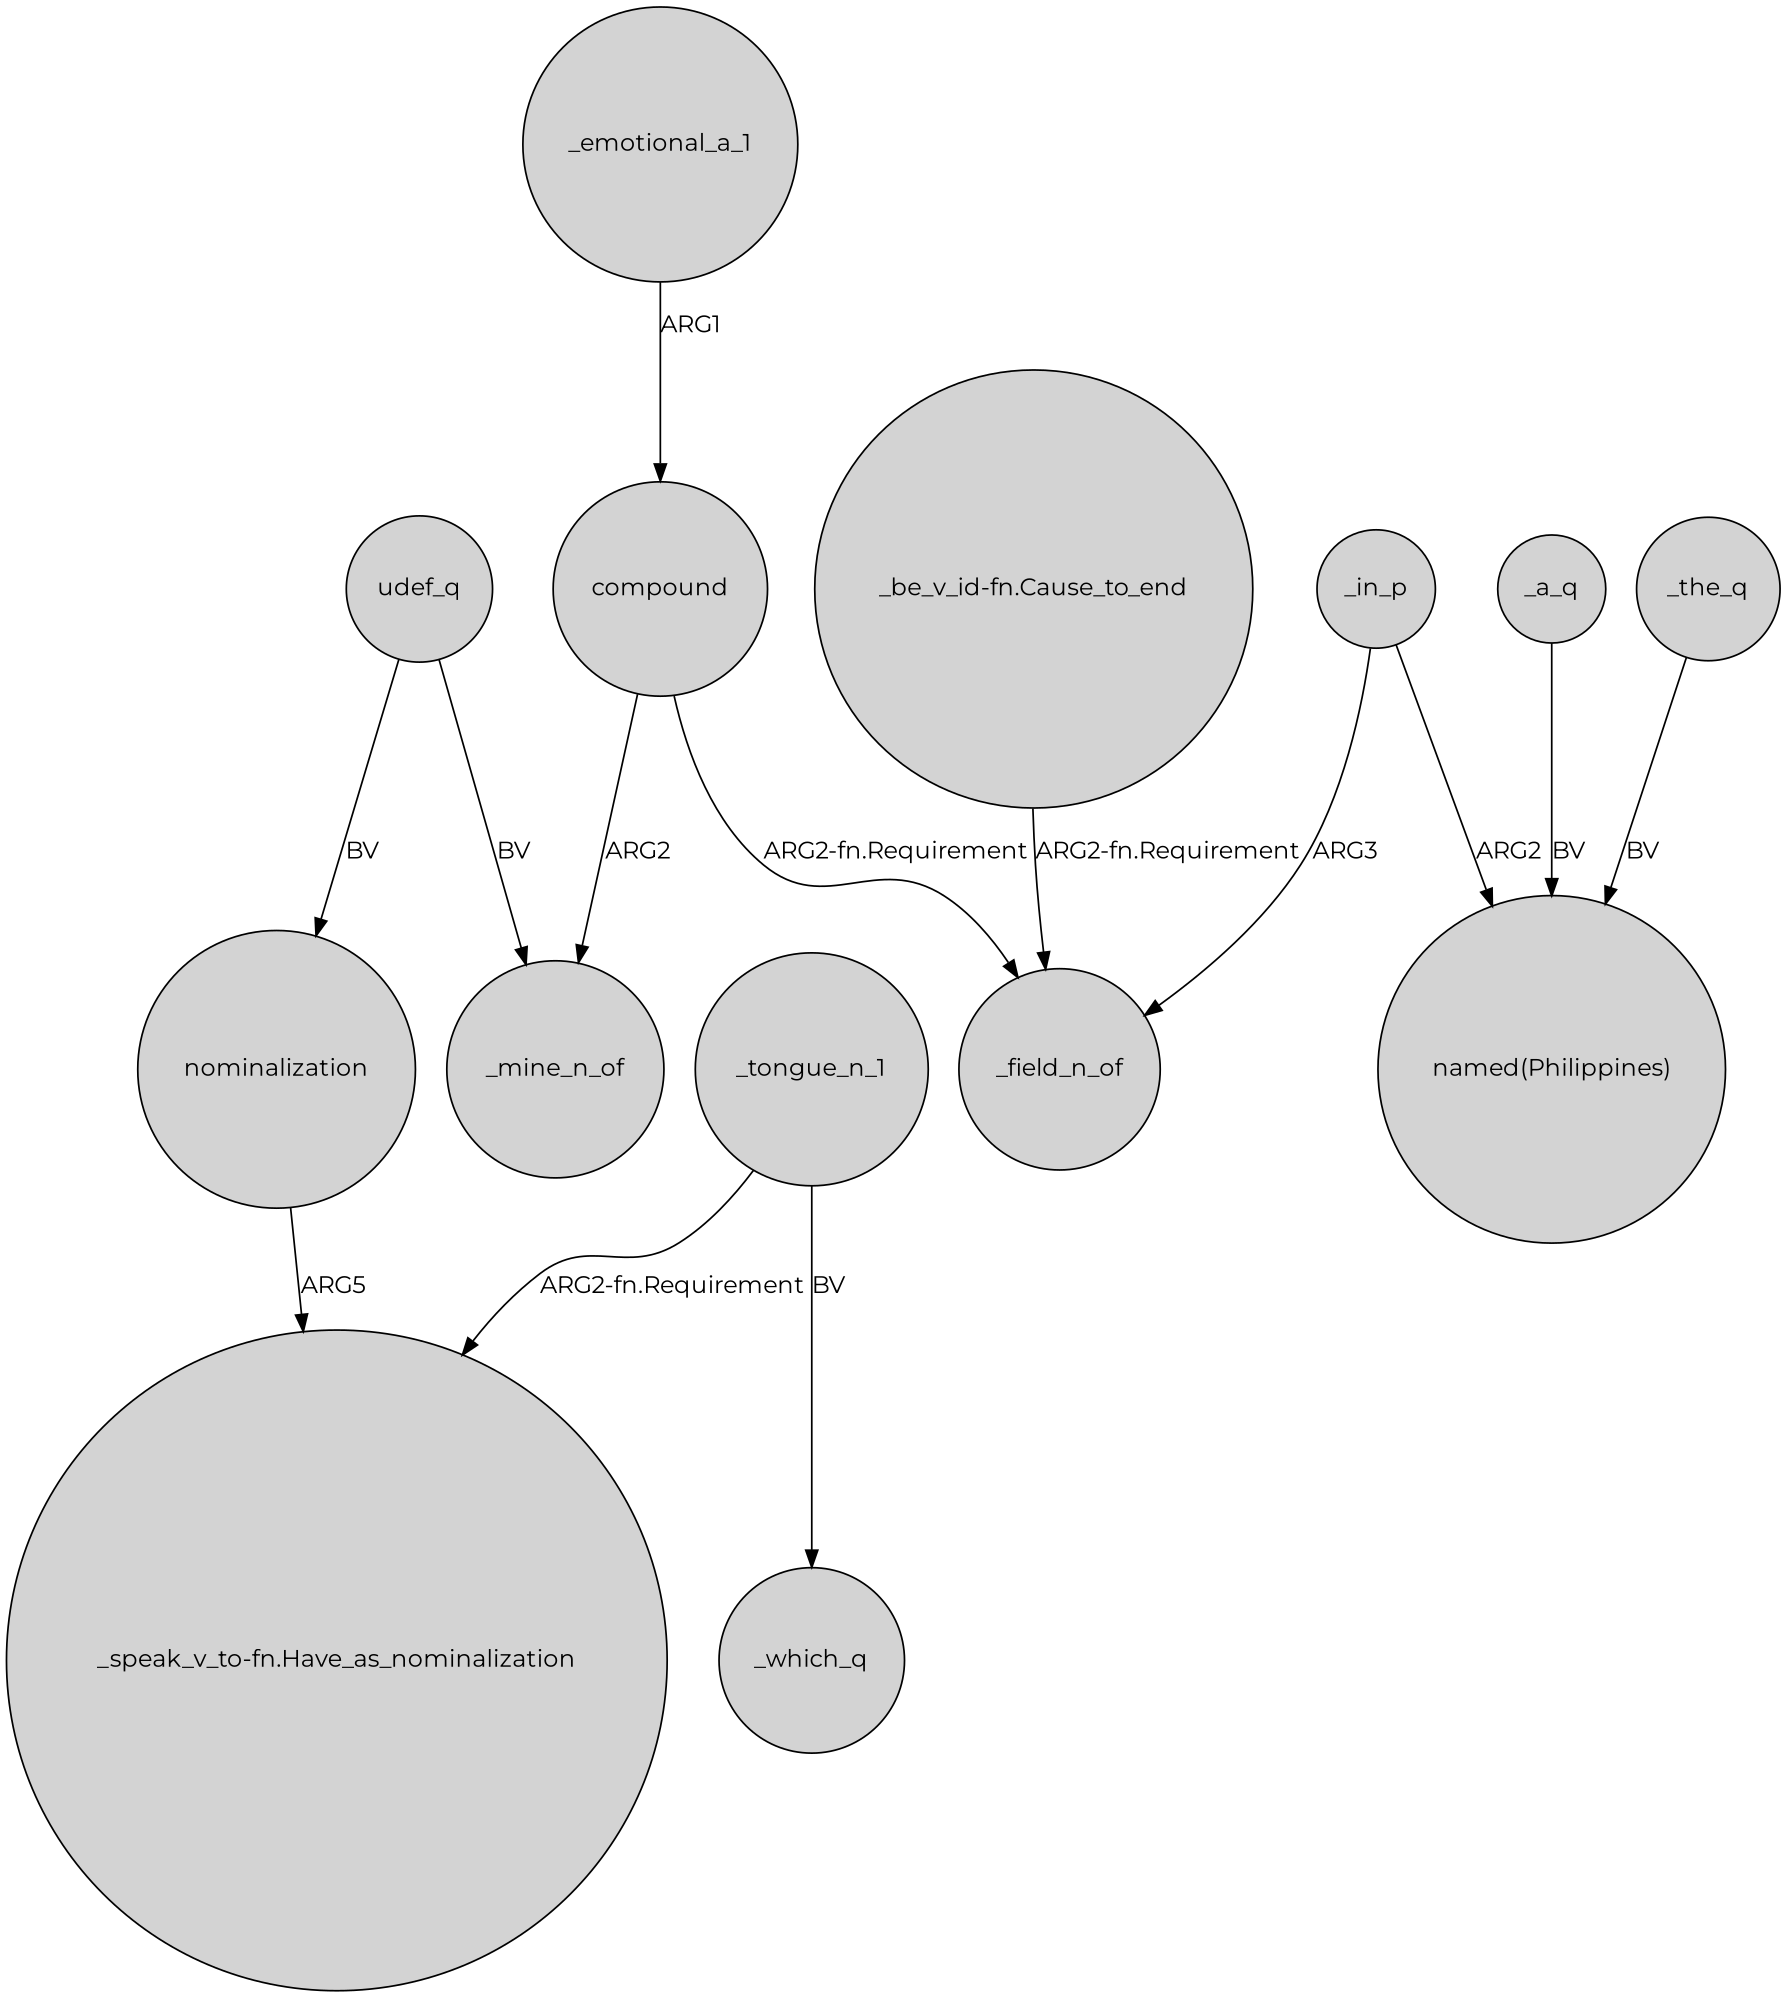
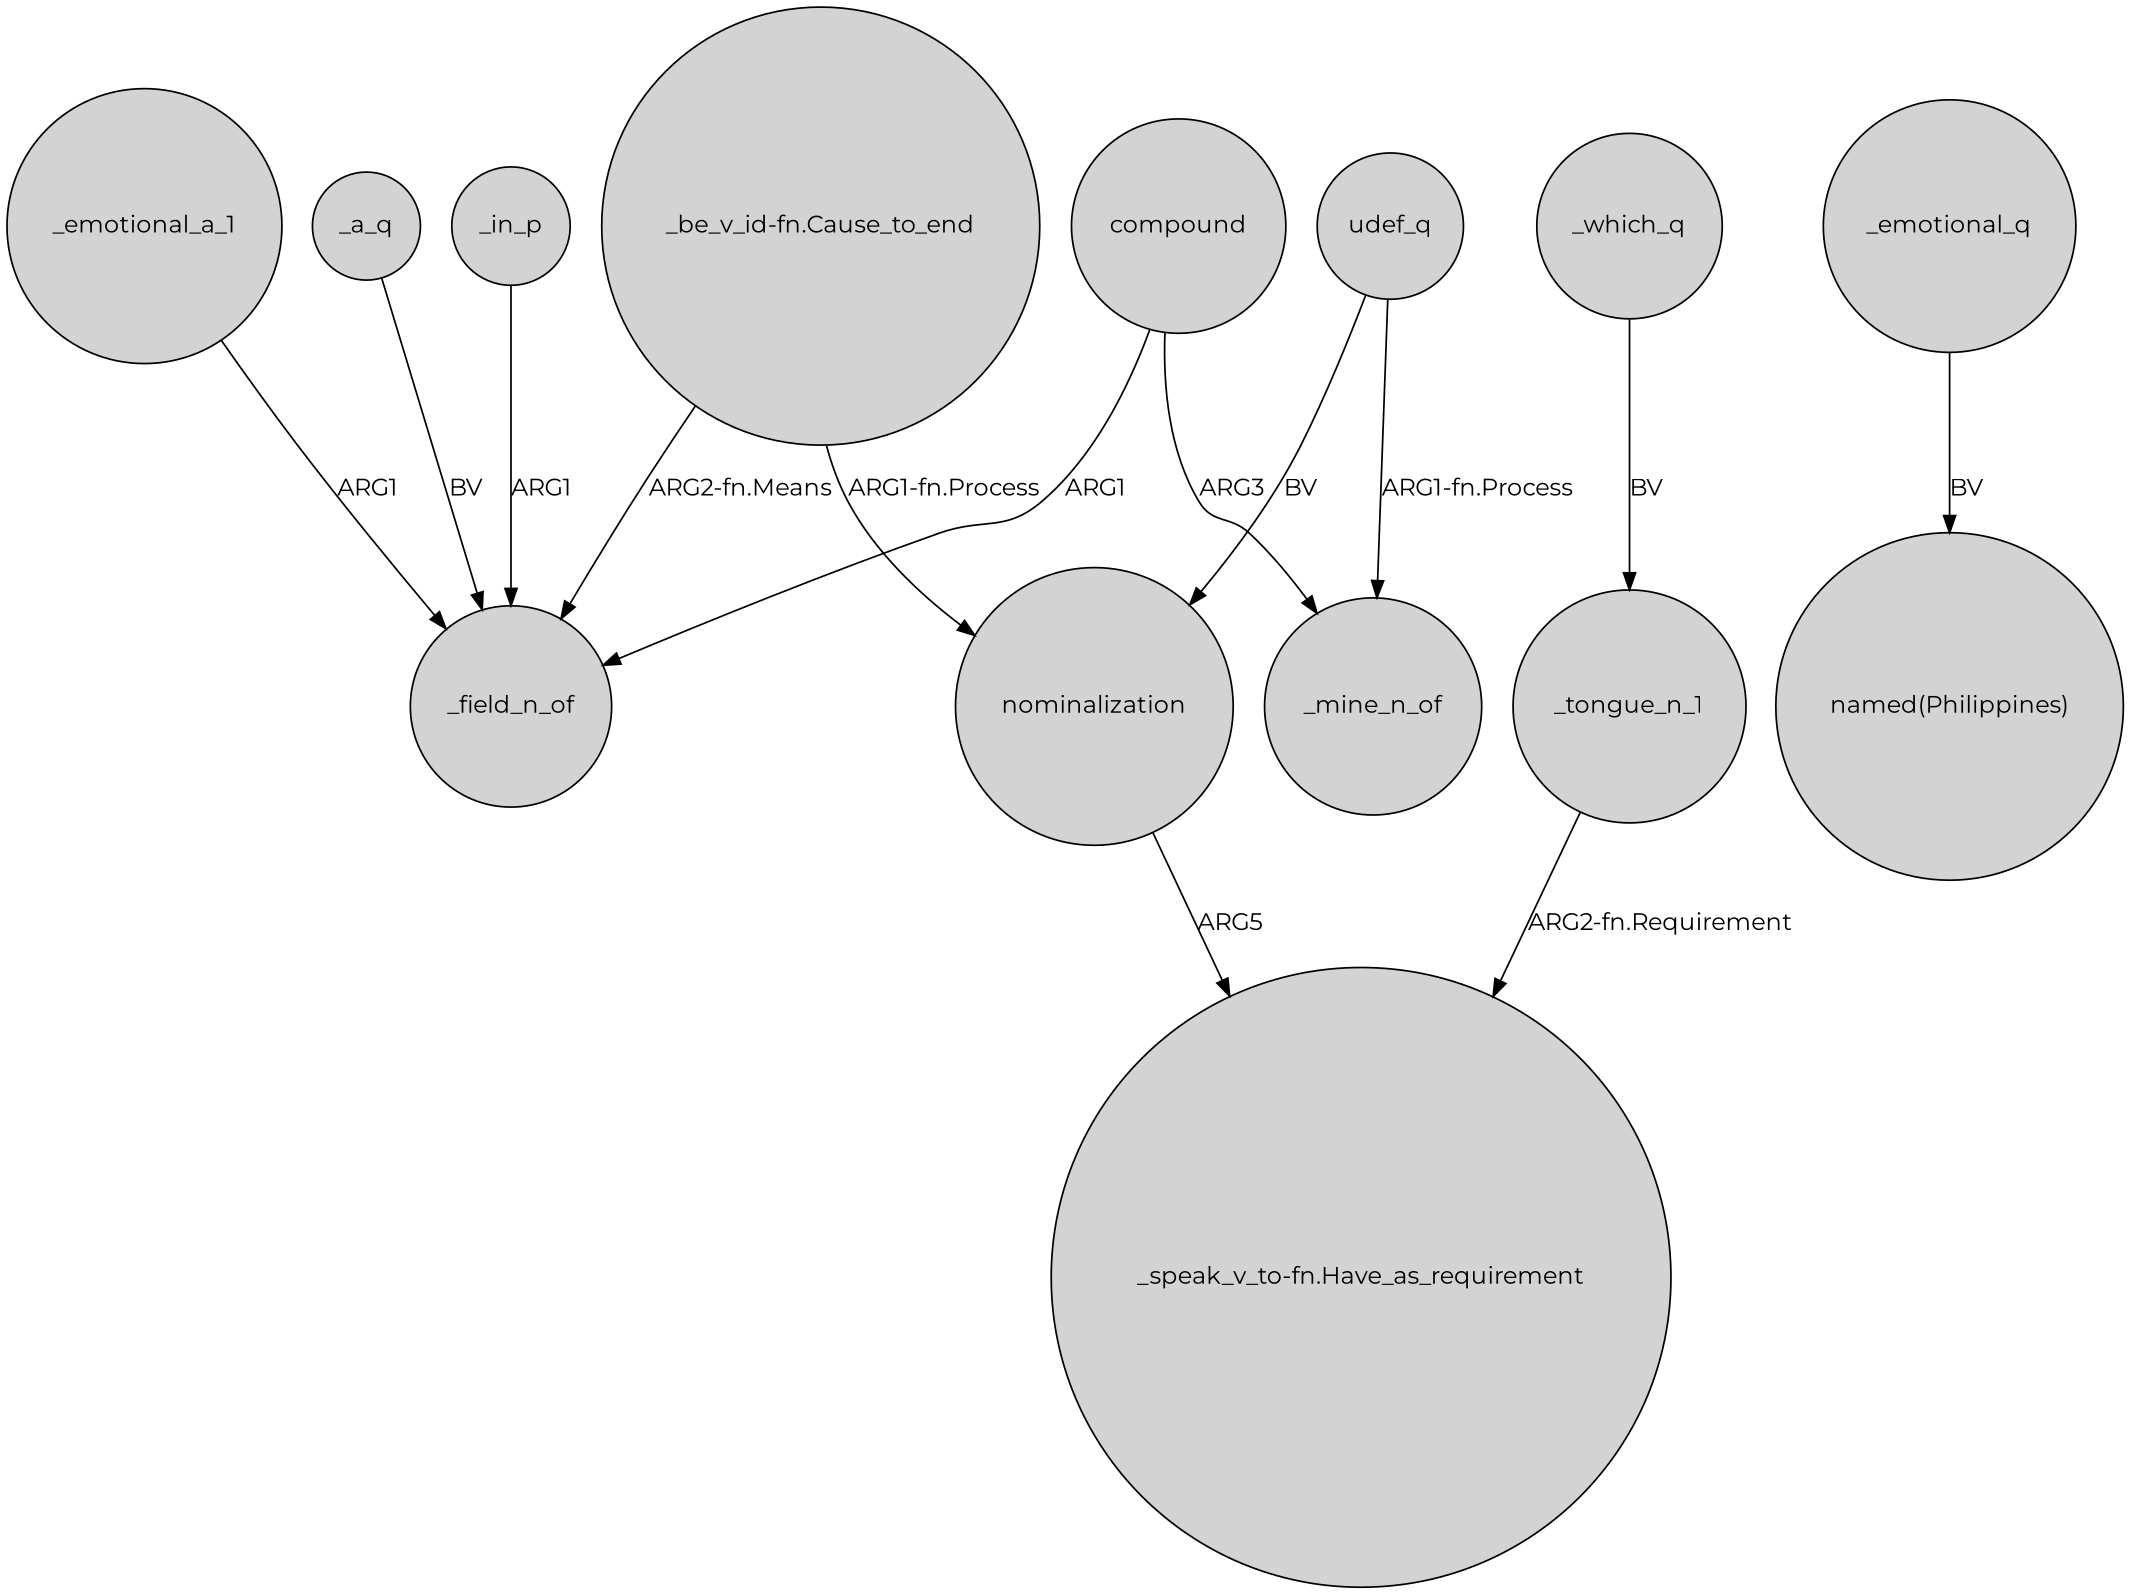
edge "_emotional_a_1" -> "compound": now "_emotional_a_1" -> "_field_n_of"
edge "_be_v_id-fn.Cause_to_end" -> "nominalization": added, label "ARG1-fn.Process"
node "_the_q": label "_the_q" -> "_emotional_q"
edge "_a_q" -> "named(Philippines)": now "_a_q" -> "_field_n_of"
edge "_in_p" -> "named(Philippines)": removed, label "ARG2"
edge "udef_q" -> "_mine_n_of": label "BV" -> "ARG1-fn.Process"
edge "compound" -> "_mine_n_of": label "ARG2" -> "ARG3"
edge "compound" -> "_field_n_of": label "ARG2-fn.Requirement" -> "ARG1"
edge "_be_v_id-fn.Cause_to_end" -> "_field_n_of": label "ARG2-fn.Requirement" -> "ARG2-fn.Means"
edge "_in_p" -> "_field_n_of": label "ARG3" -> "ARG1"
edge "_tongue_n_1" -> "_which_q": reversed
node "_speak_v_to-fn.Have_as_nominalization": label "_speak_v_to-fn.Have_as_nominalization" -> "_speak_v_to-fn.Have_as_requirement"
